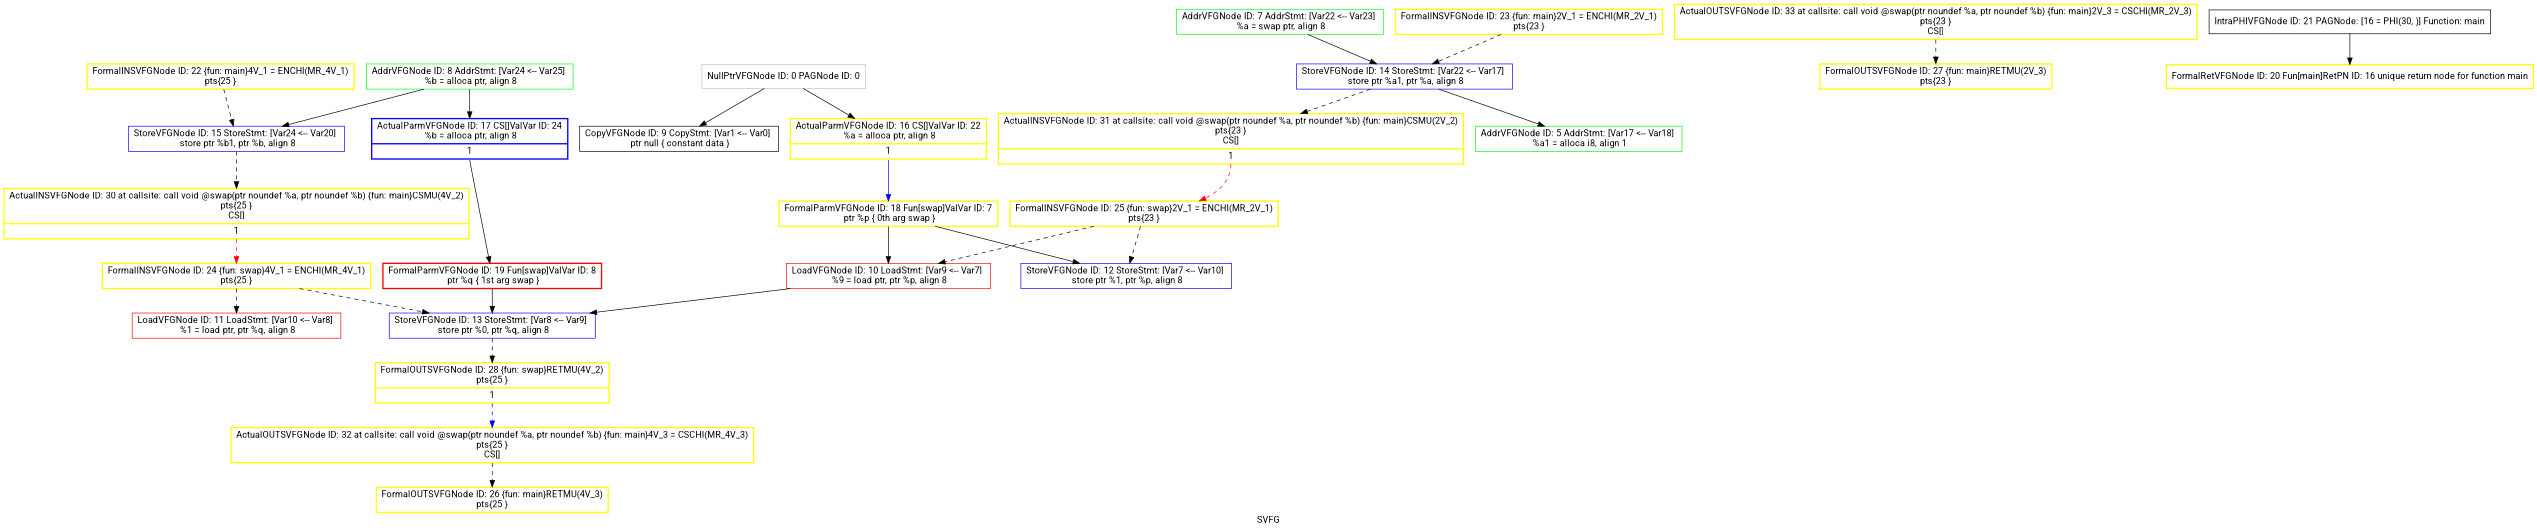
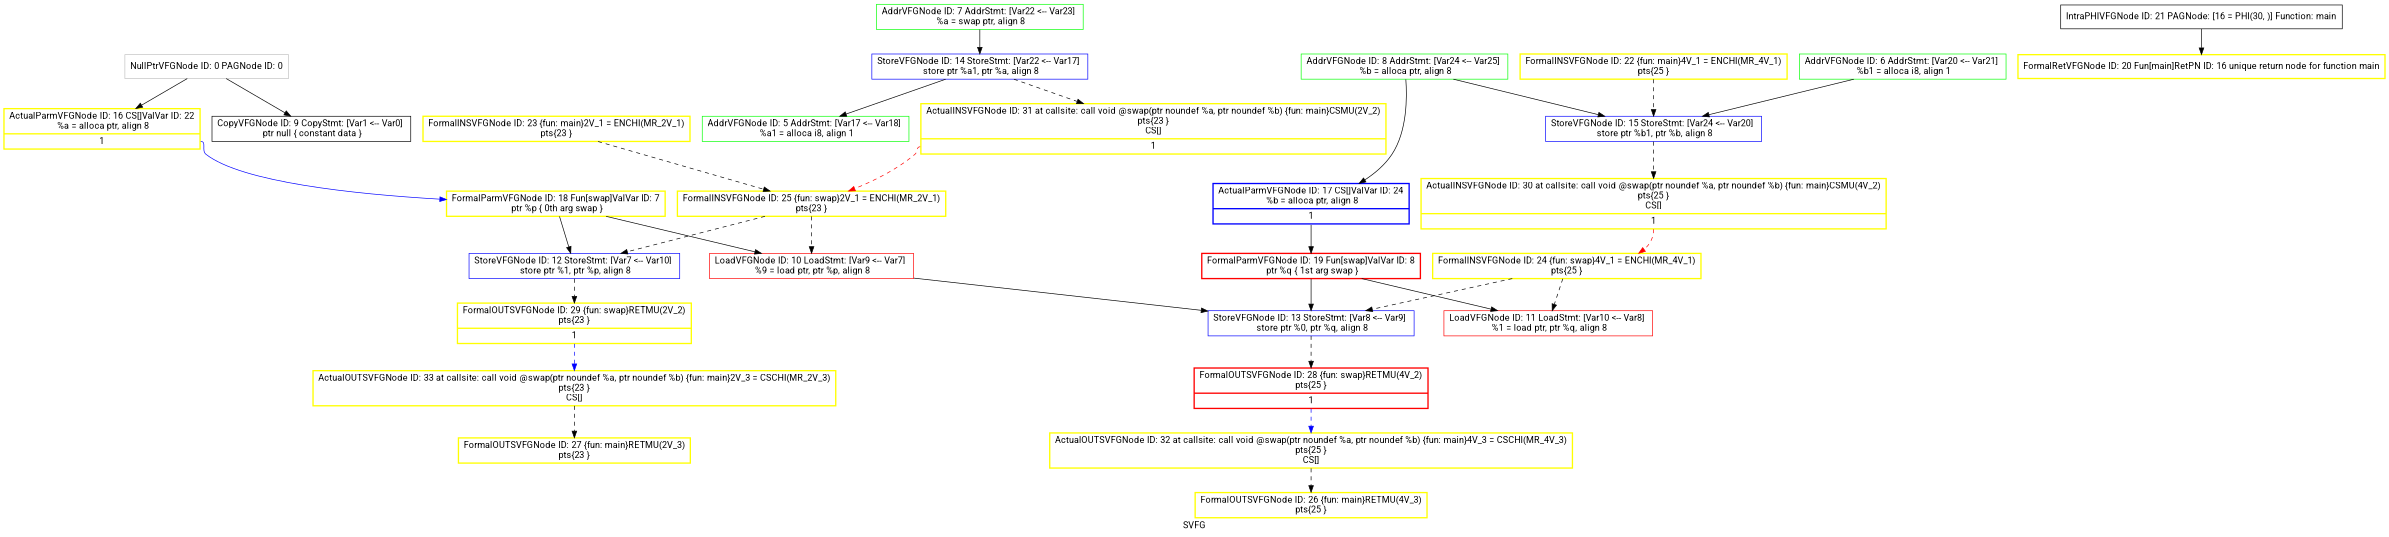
edge "FormalINSVFGNode ID: 23 {fun: main}2V_1 = ENCHI(MR_2V_1)" -> "StoreVFGNode ID: 14 StoreStmt: [Var22 <-- Var17]": now "FormalINSVFGNode ID: 23 {fun: main}2V_1 = ENCHI(MR_2V_1)" -> "FormalINSVFGNode ID: 25 {fun: swap}2V_1 = ENCHI(MR_2V_1)"
node "AddrVFGNode ID: 6 AddrStmt: [Var20 <-- Var21]": added
edge "FormalParmVFGNode ID: 19 Fun[swap]ValVar ID: 8" -> "LoadVFGNode ID: 11 LoadStmt: [Var10 <-- Var8]": added
node "FormalOUTSVFGNode ID: 29 {fun: swap}RETMU(2V_2)": added
node "FormalOUTSVFGNode ID: 28 {fun: swap}RETMU(4V_2)": color yellow -> red
